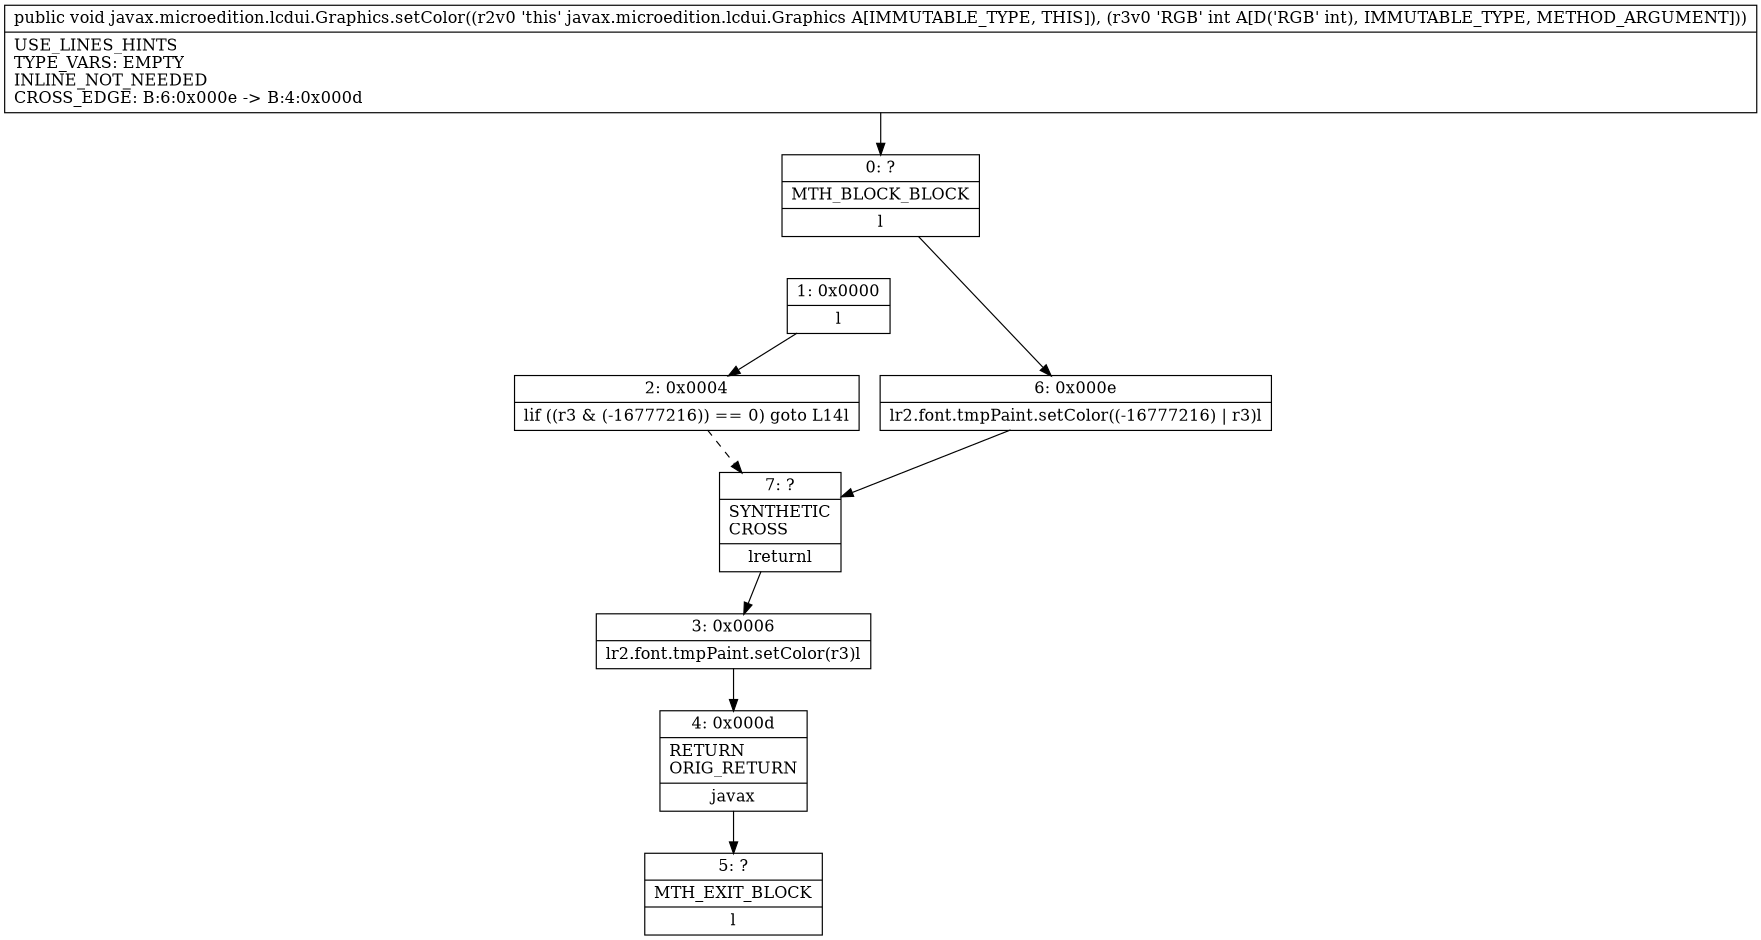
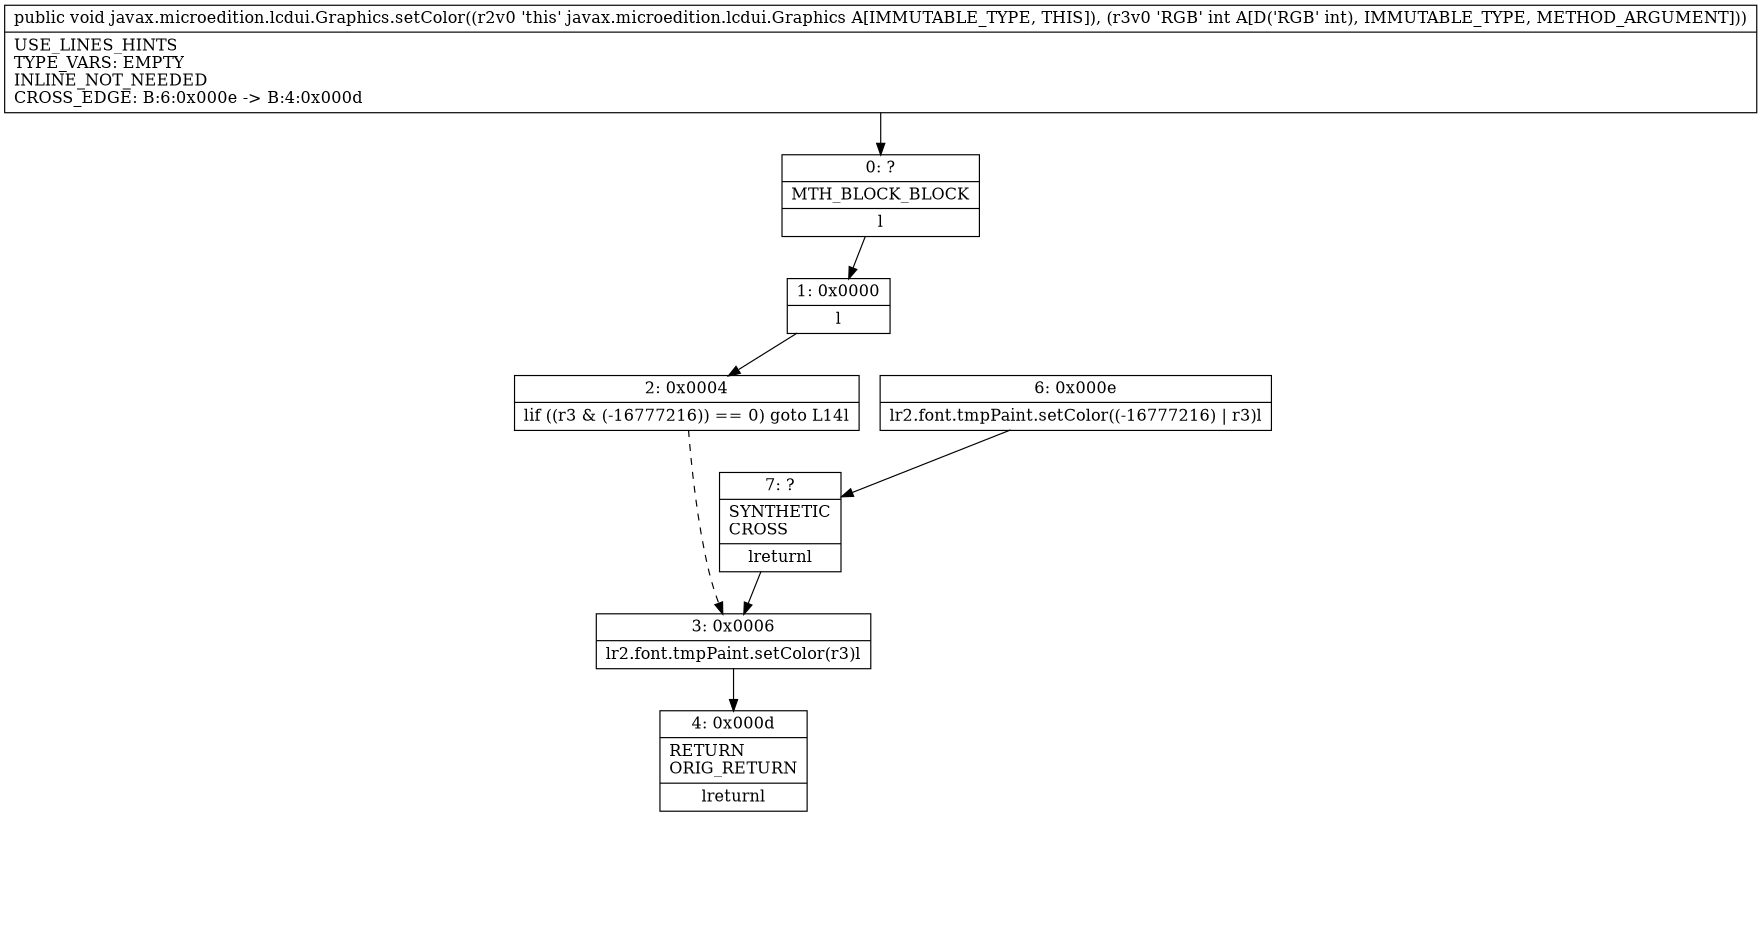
edge "0: ?" -> "6: 0x000e": now "0: ?" -> "1: 0x0000"
edge "2: 0x0004" -> "7: ?": now "2: 0x0004" -> "3: 0x0006"
node "4: 0x000d": text "javax" -> "lreturnl"
node "5: ?": removed
